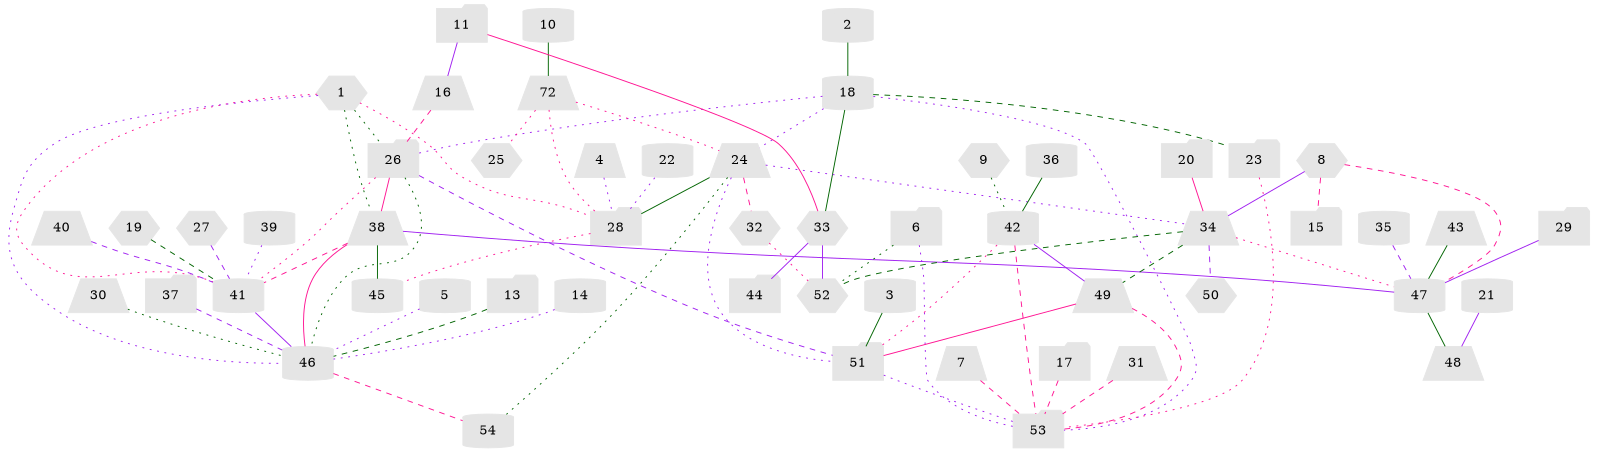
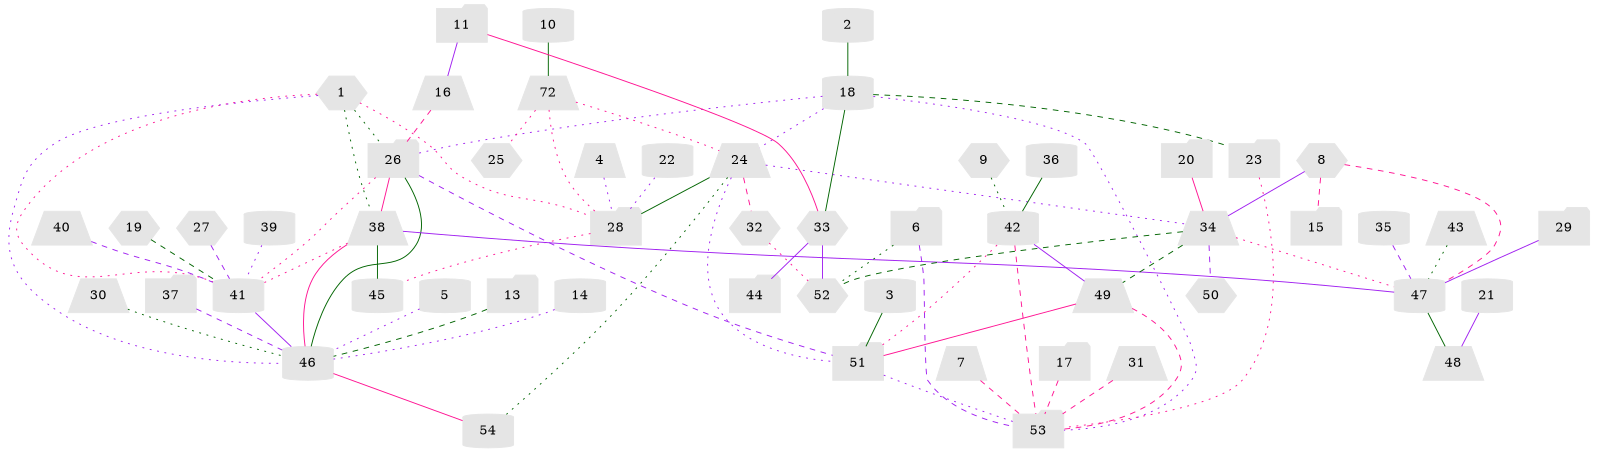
edge "43" -- "47": style solid -> dotted
edge "38" -- "41": style dashed -> dotted
edge "26" -- "46": style dotted -> solid
edge "6" -- "53": style dotted -> dashed
edge "46" -- "54": style dashed -> solid
